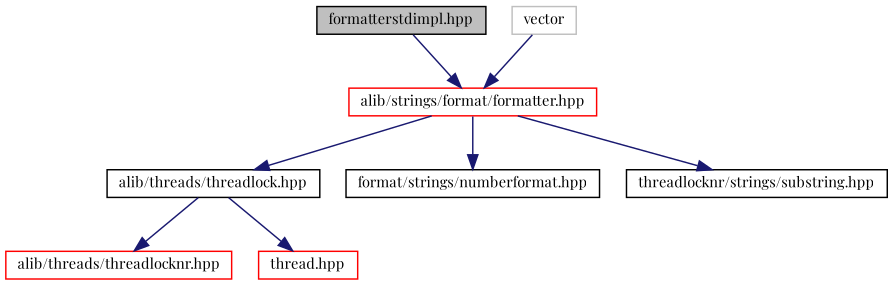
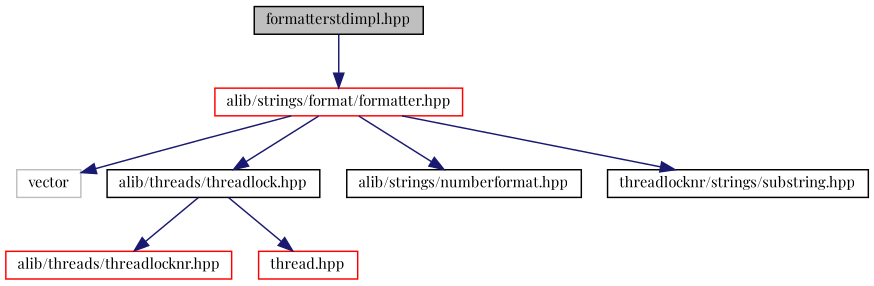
edge "vector" -> "alib/strings/format/formatter.hpp": reversed
node "format/strings/numberformat.hpp": label "format/strings/numberformat.hpp" -> "alib/strings/numberformat.hpp"
